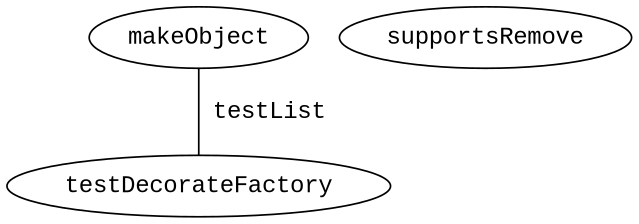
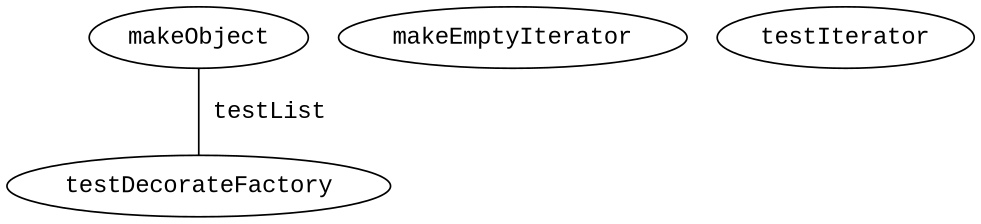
node "supportsRemove": removed
node "makeEmptyIterator": added
node "testIterator": added
